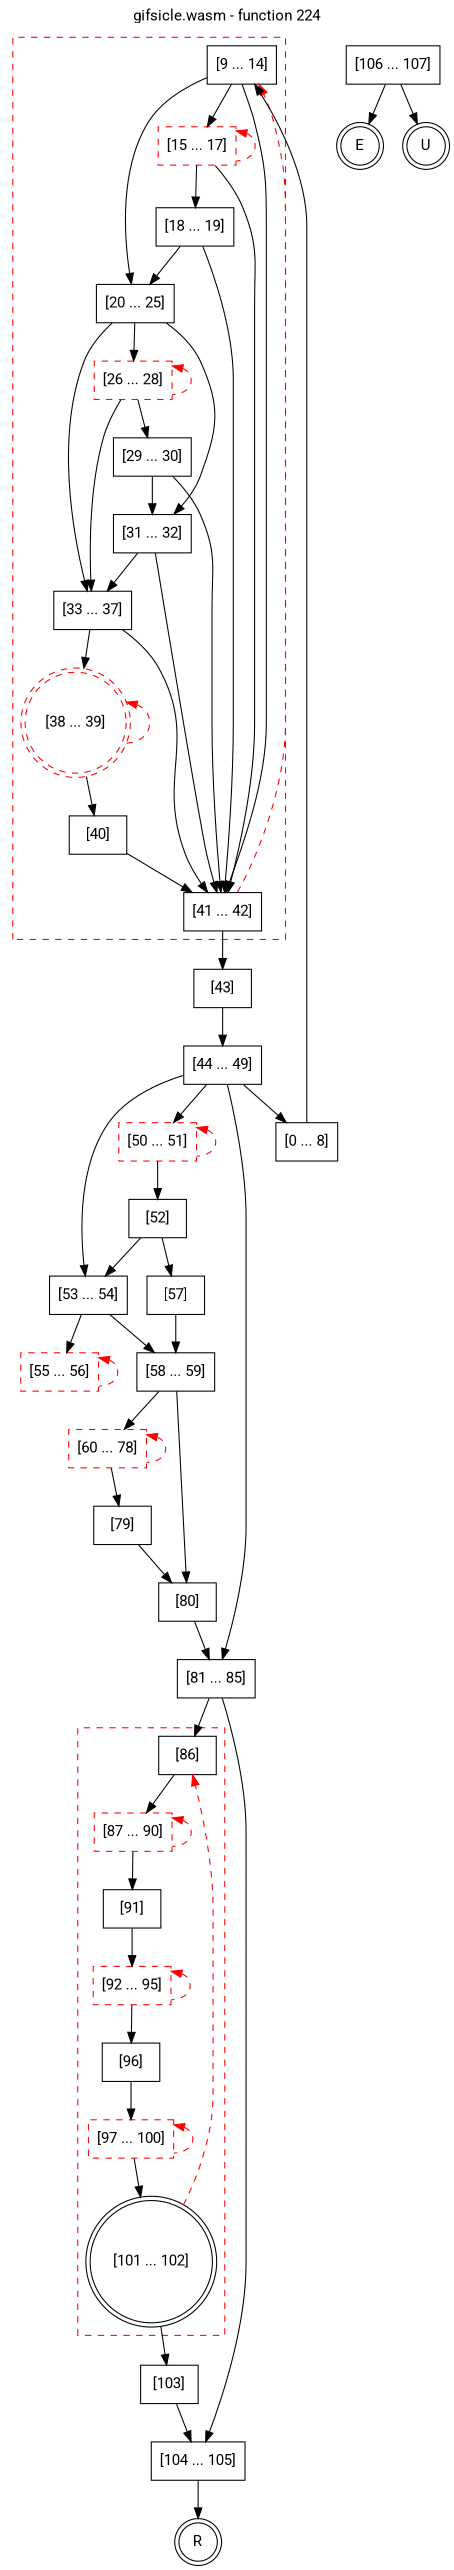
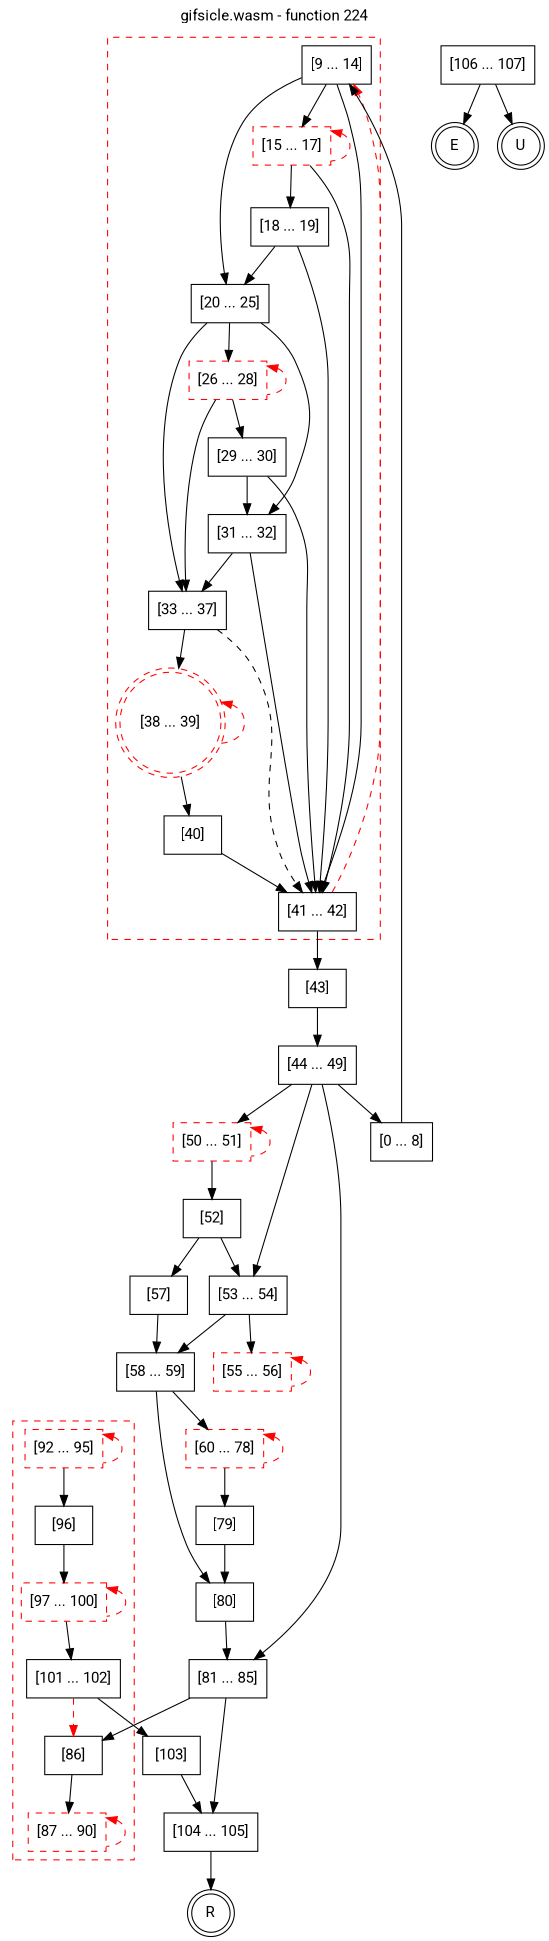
edge "[33 ... 37]" -> "[41 ... 42]": style solid -> dashed
node "[91]": removed
node "[101 ... 102]": shape doublecircle -> box
